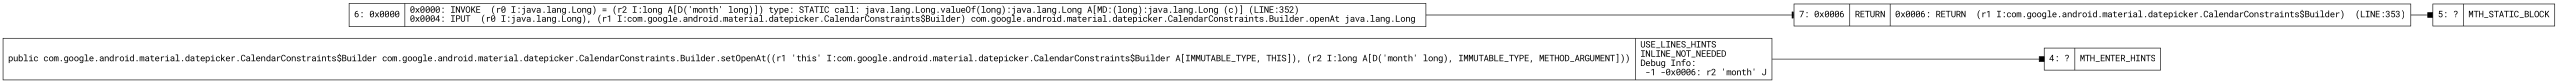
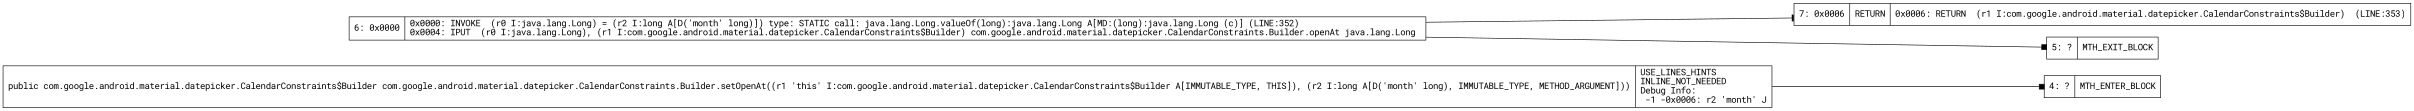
edge "7: 0x0006" -> "5: ?": now "6: 0x0000" -> "5: ?"
node "5: ?": text "MTH_STATIC_BLOCK" -> "MTH_EXIT_BLOCK"
node "4: ?": text "MTH_ENTER_HINTS" -> "MTH_ENTER_BLOCK"
